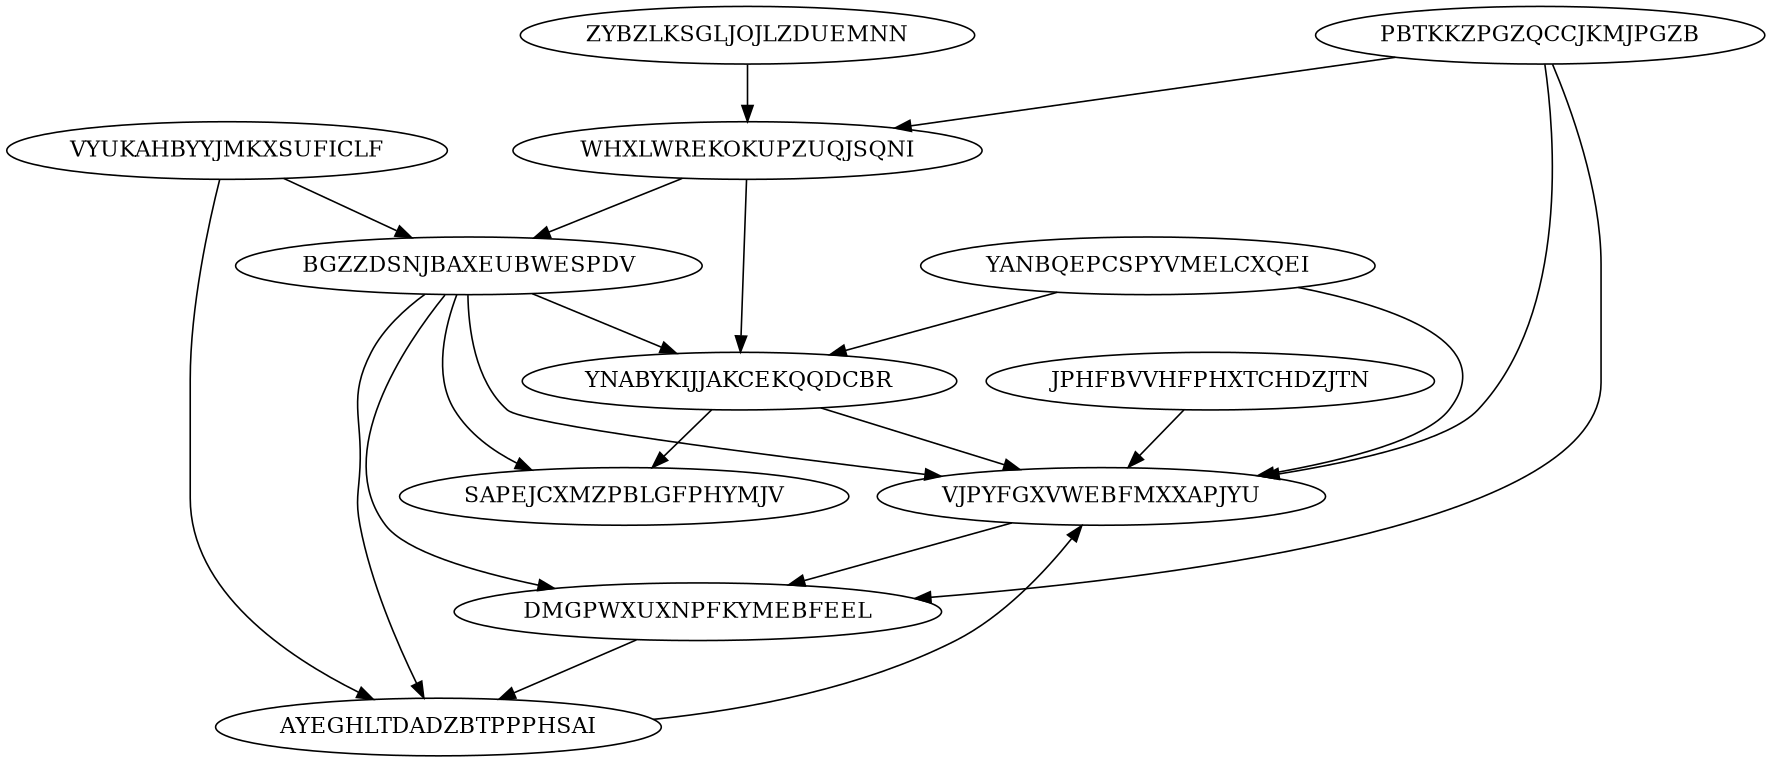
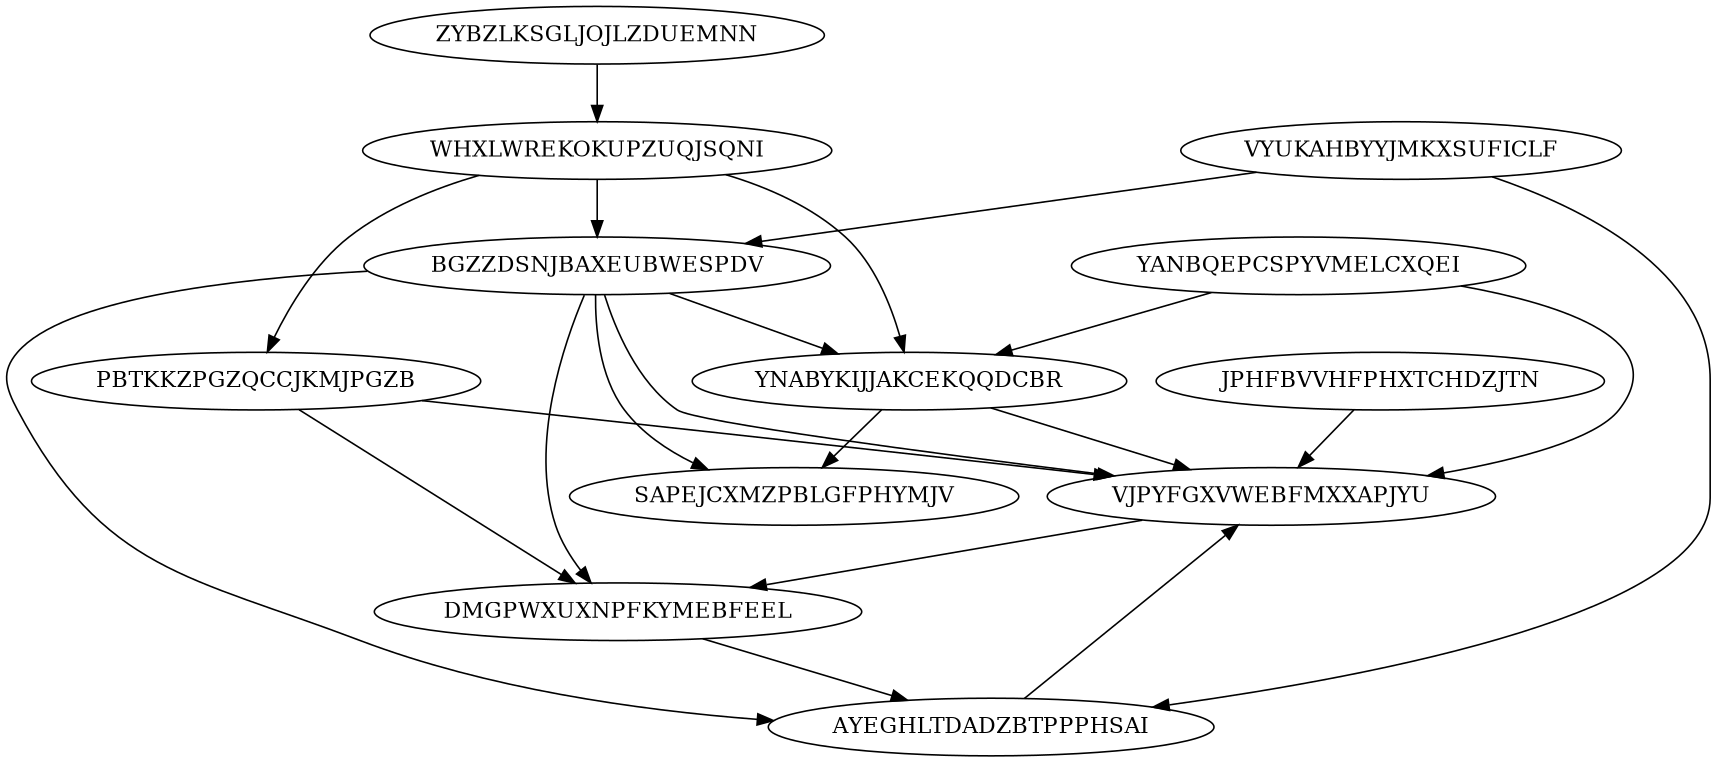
edge "PBTKKZPGZQCCJKMJPGZB" -> "WHXLWREKOKUPZUQJSQNI": reversed
